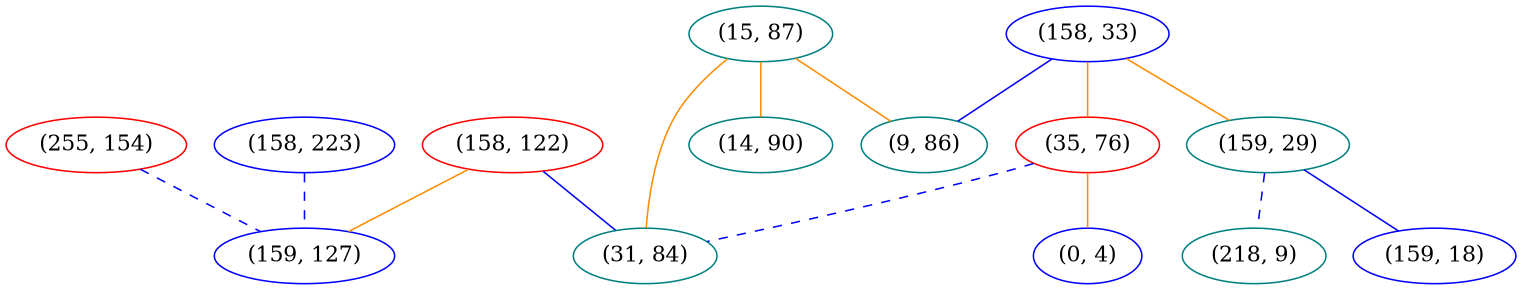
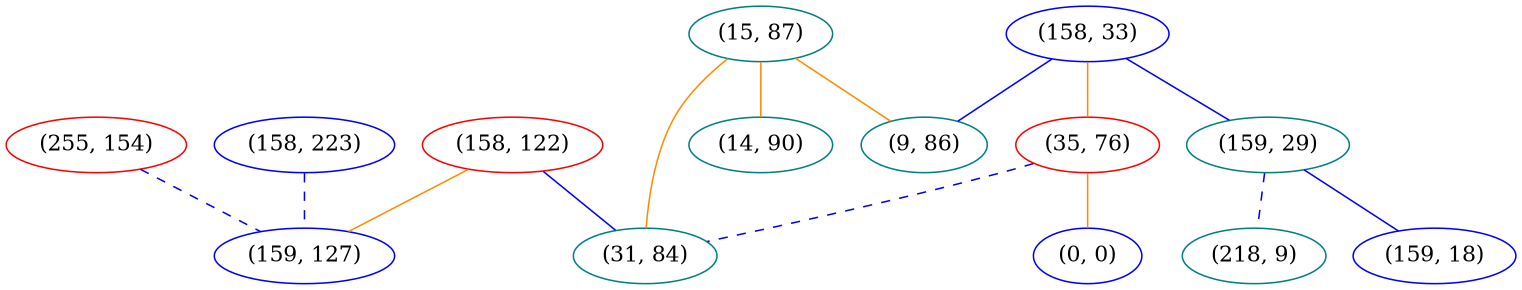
edge "(158, 33)" -- "(159, 29)": color darkorange -> blue
node "(0, 4)": label "(0, 4)" -> "(0, 0)"
